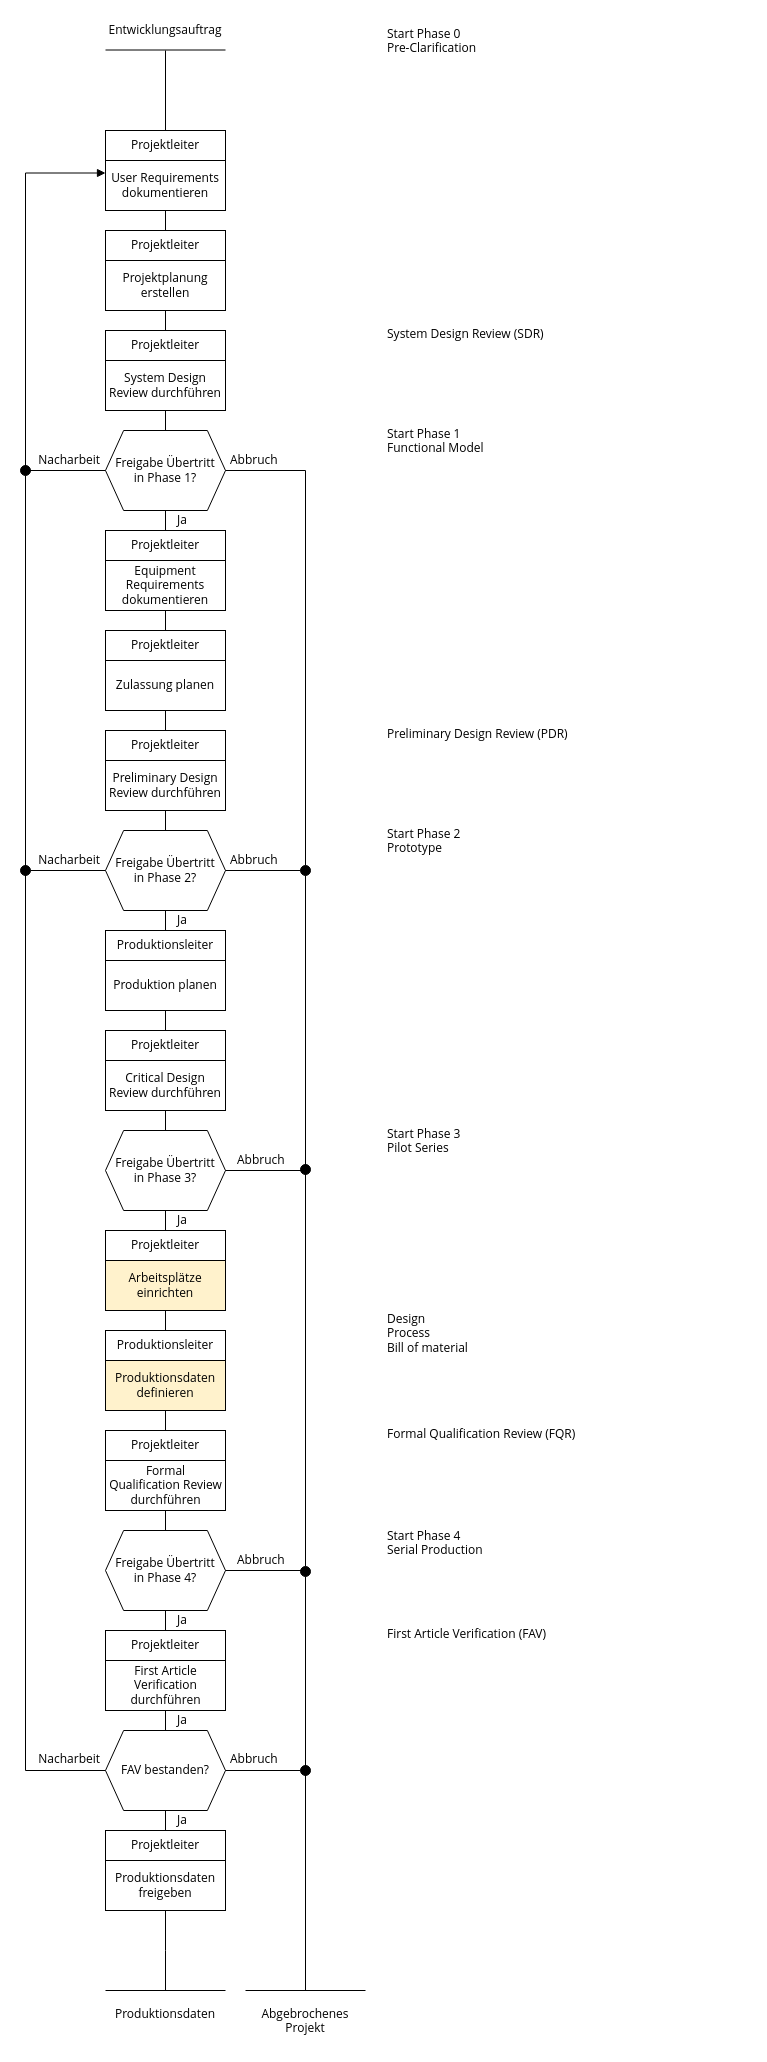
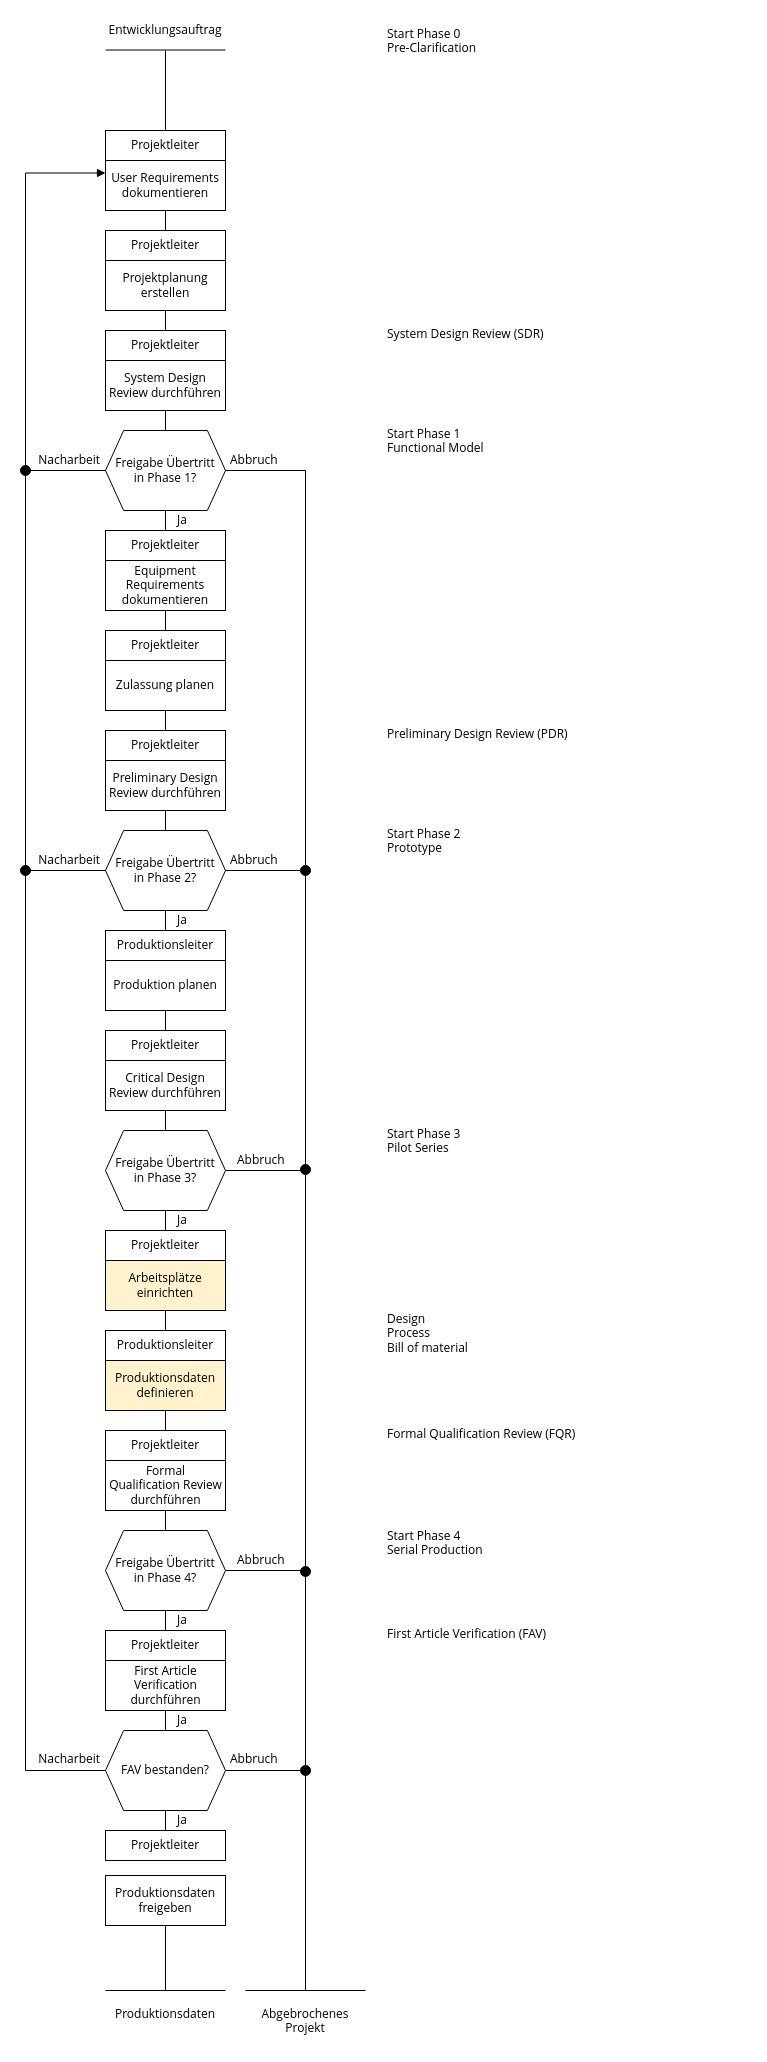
node "Produktionsdaten freigeben": moved (166, 1886) -> (166, 1901)
